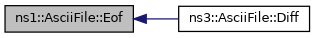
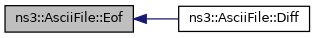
node "ns1::AsciiFile::Eof": label "ns1::AsciiFile::Eof" -> "ns3::AsciiFile::Eof"
